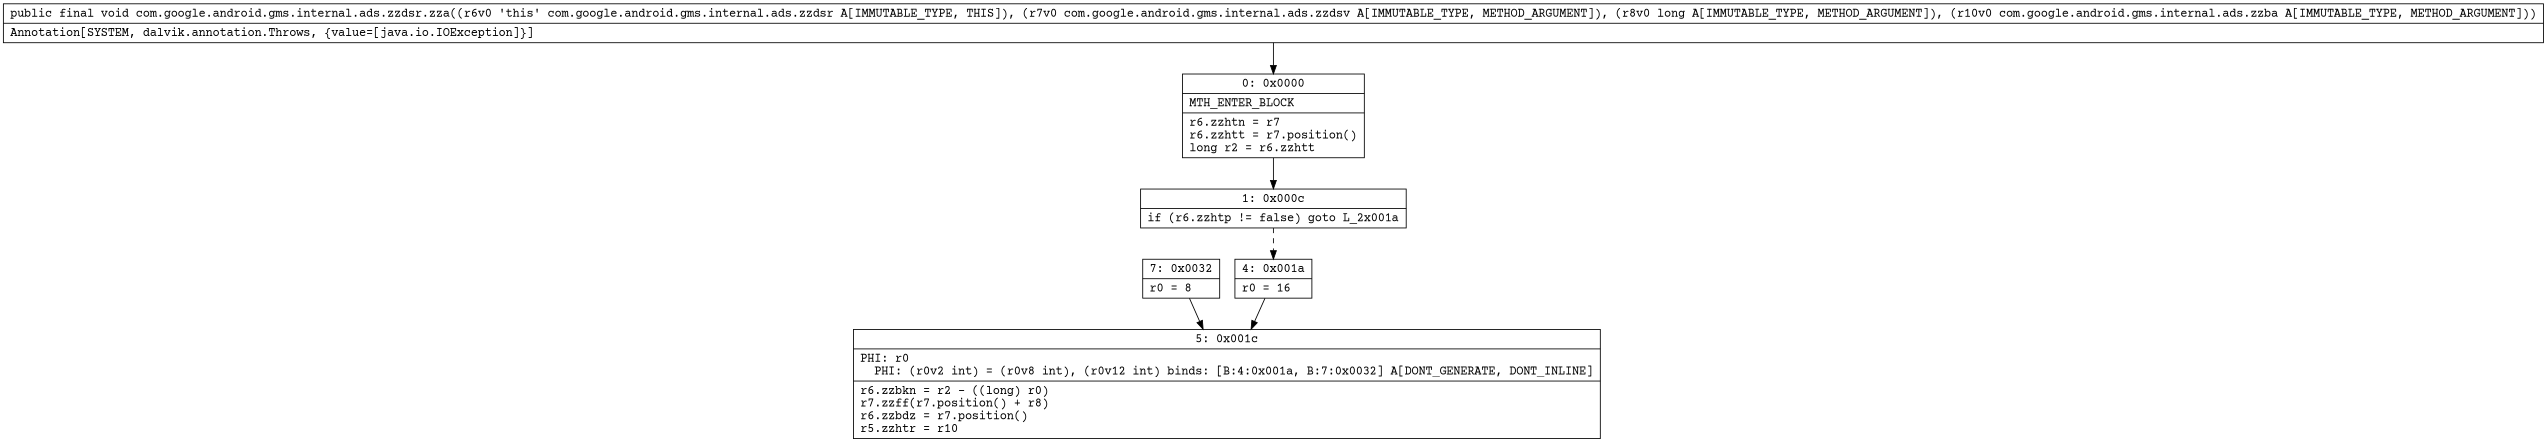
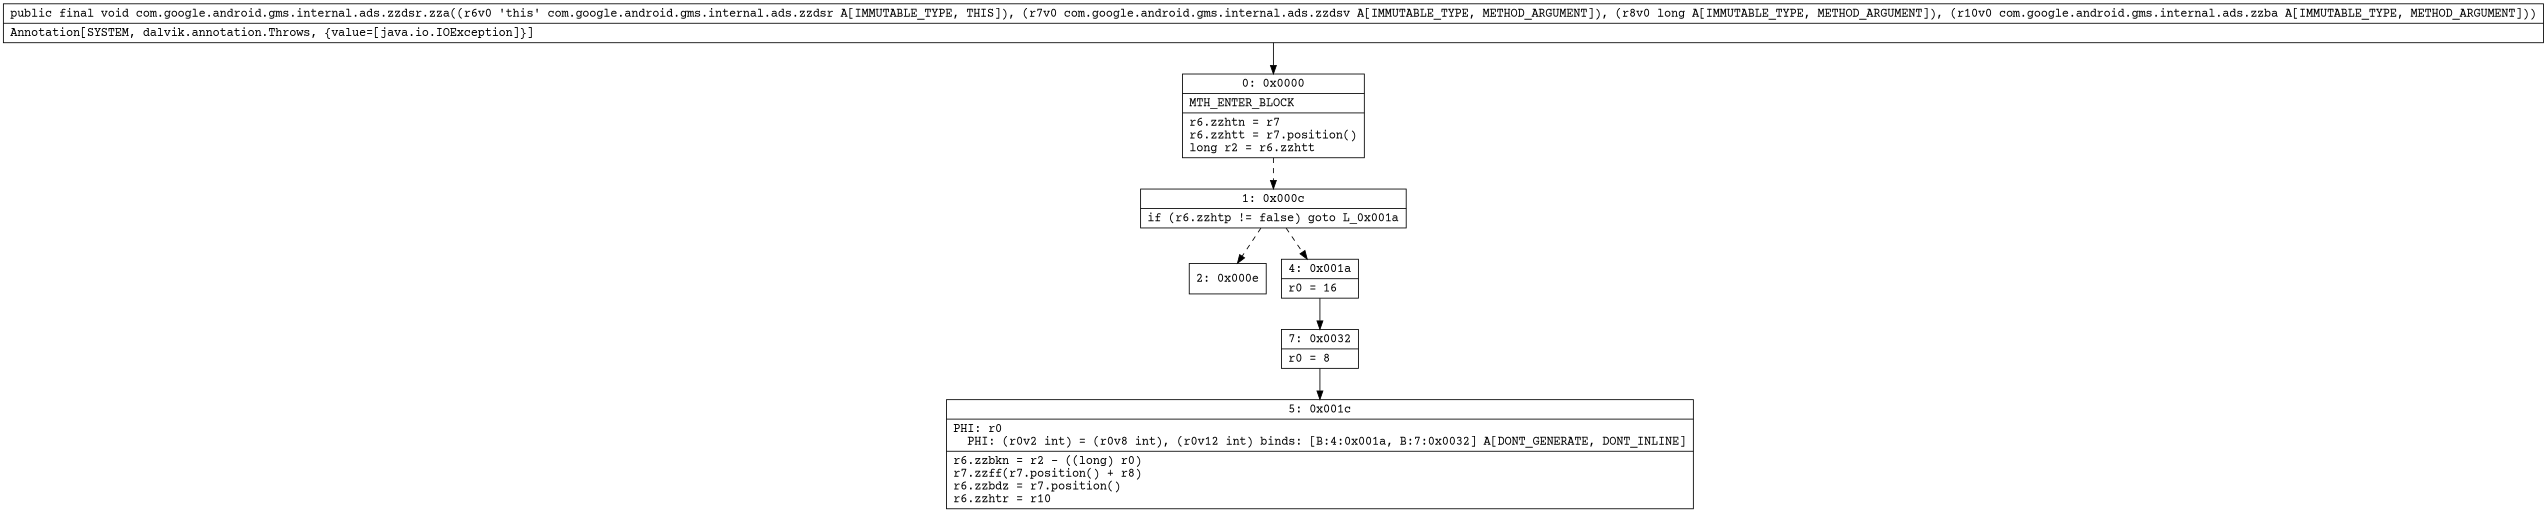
edge "0: 0x0000" -> "1: 0x000c": style solid -> dashed
node "1: 0x000c": text "if (r6.zzhtp != false) goto L_2x001a" -> "if (r6.zzhtp != false) goto L_0x001a"
node "2: 0x000e": added
edge "4: 0x001a" -> "5: 0x001c": now "4: 0x001a" -> "7: 0x0032"
node "5: 0x001c": text "r5.zzhtr = r10" -> "r6.zzhtr = r10"
